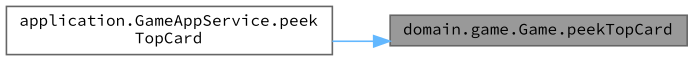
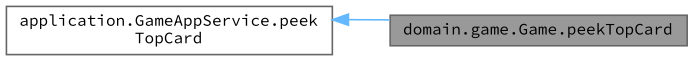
edge "application.GameAppService.peek TopCard" -> "domain.game.Game.peekTopCard": reversed
